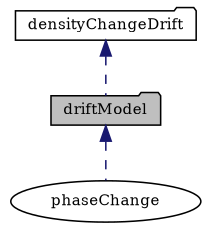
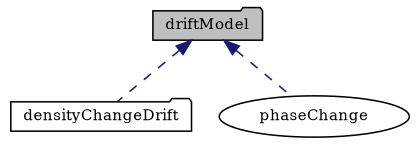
edge "driftModel" -> "densityChangeDrift": reversed
